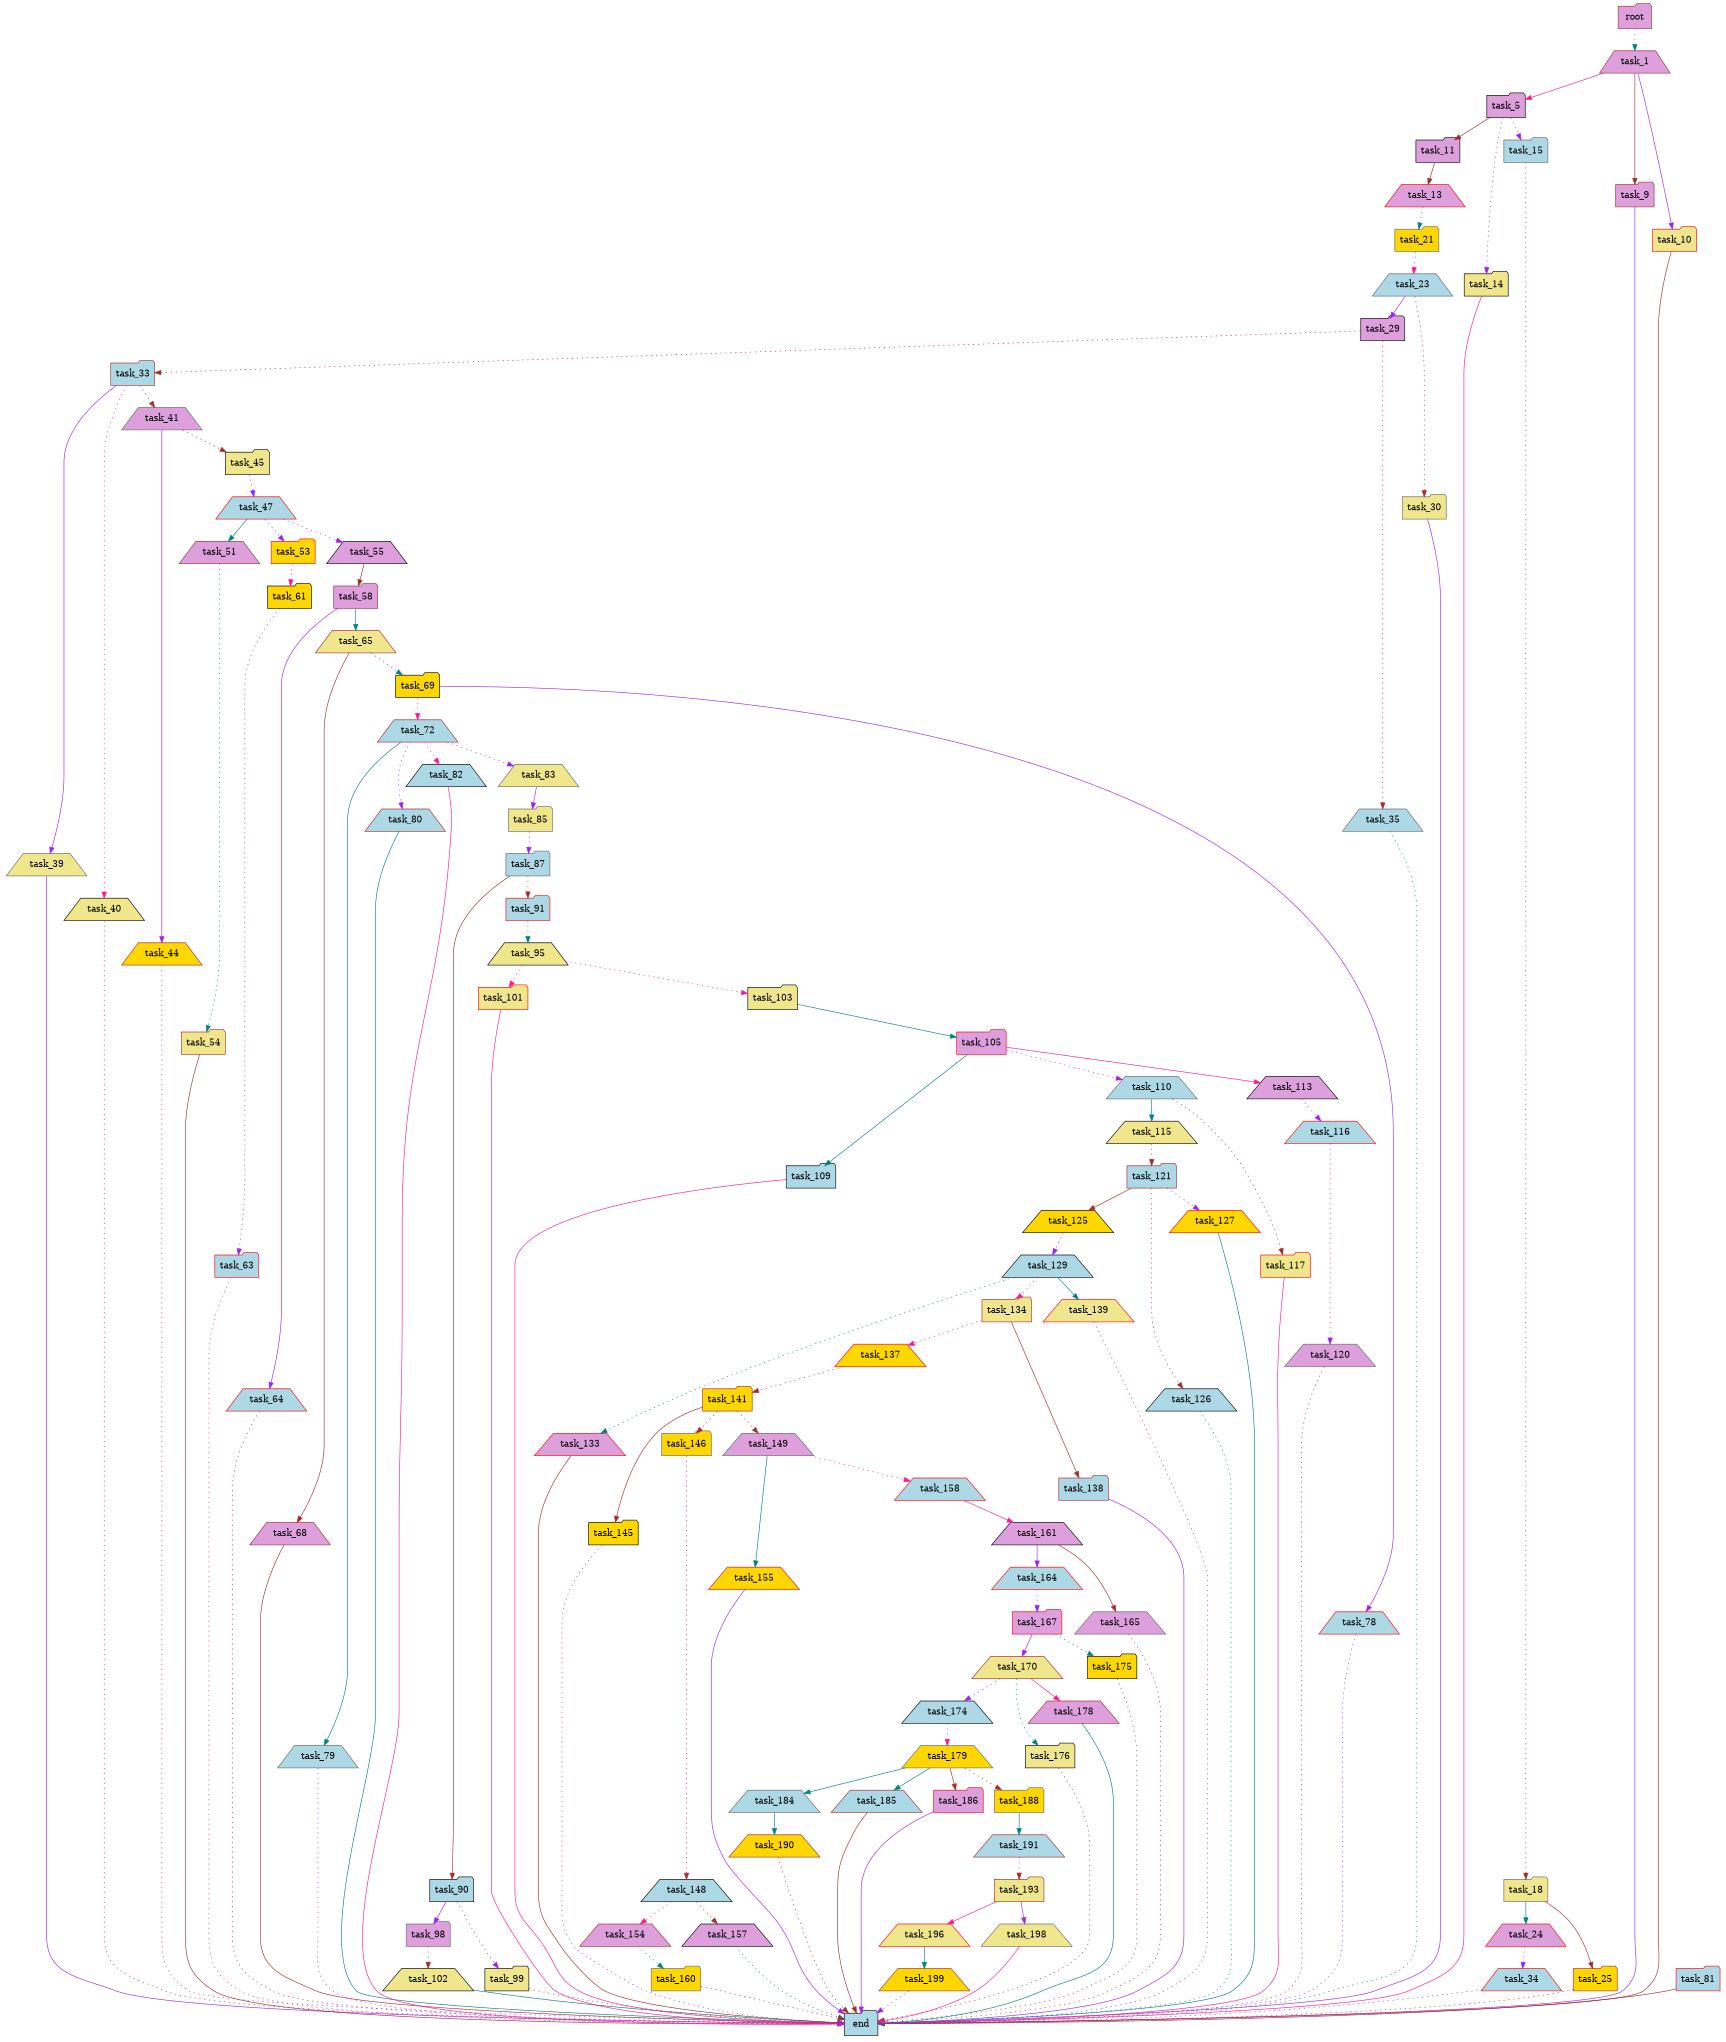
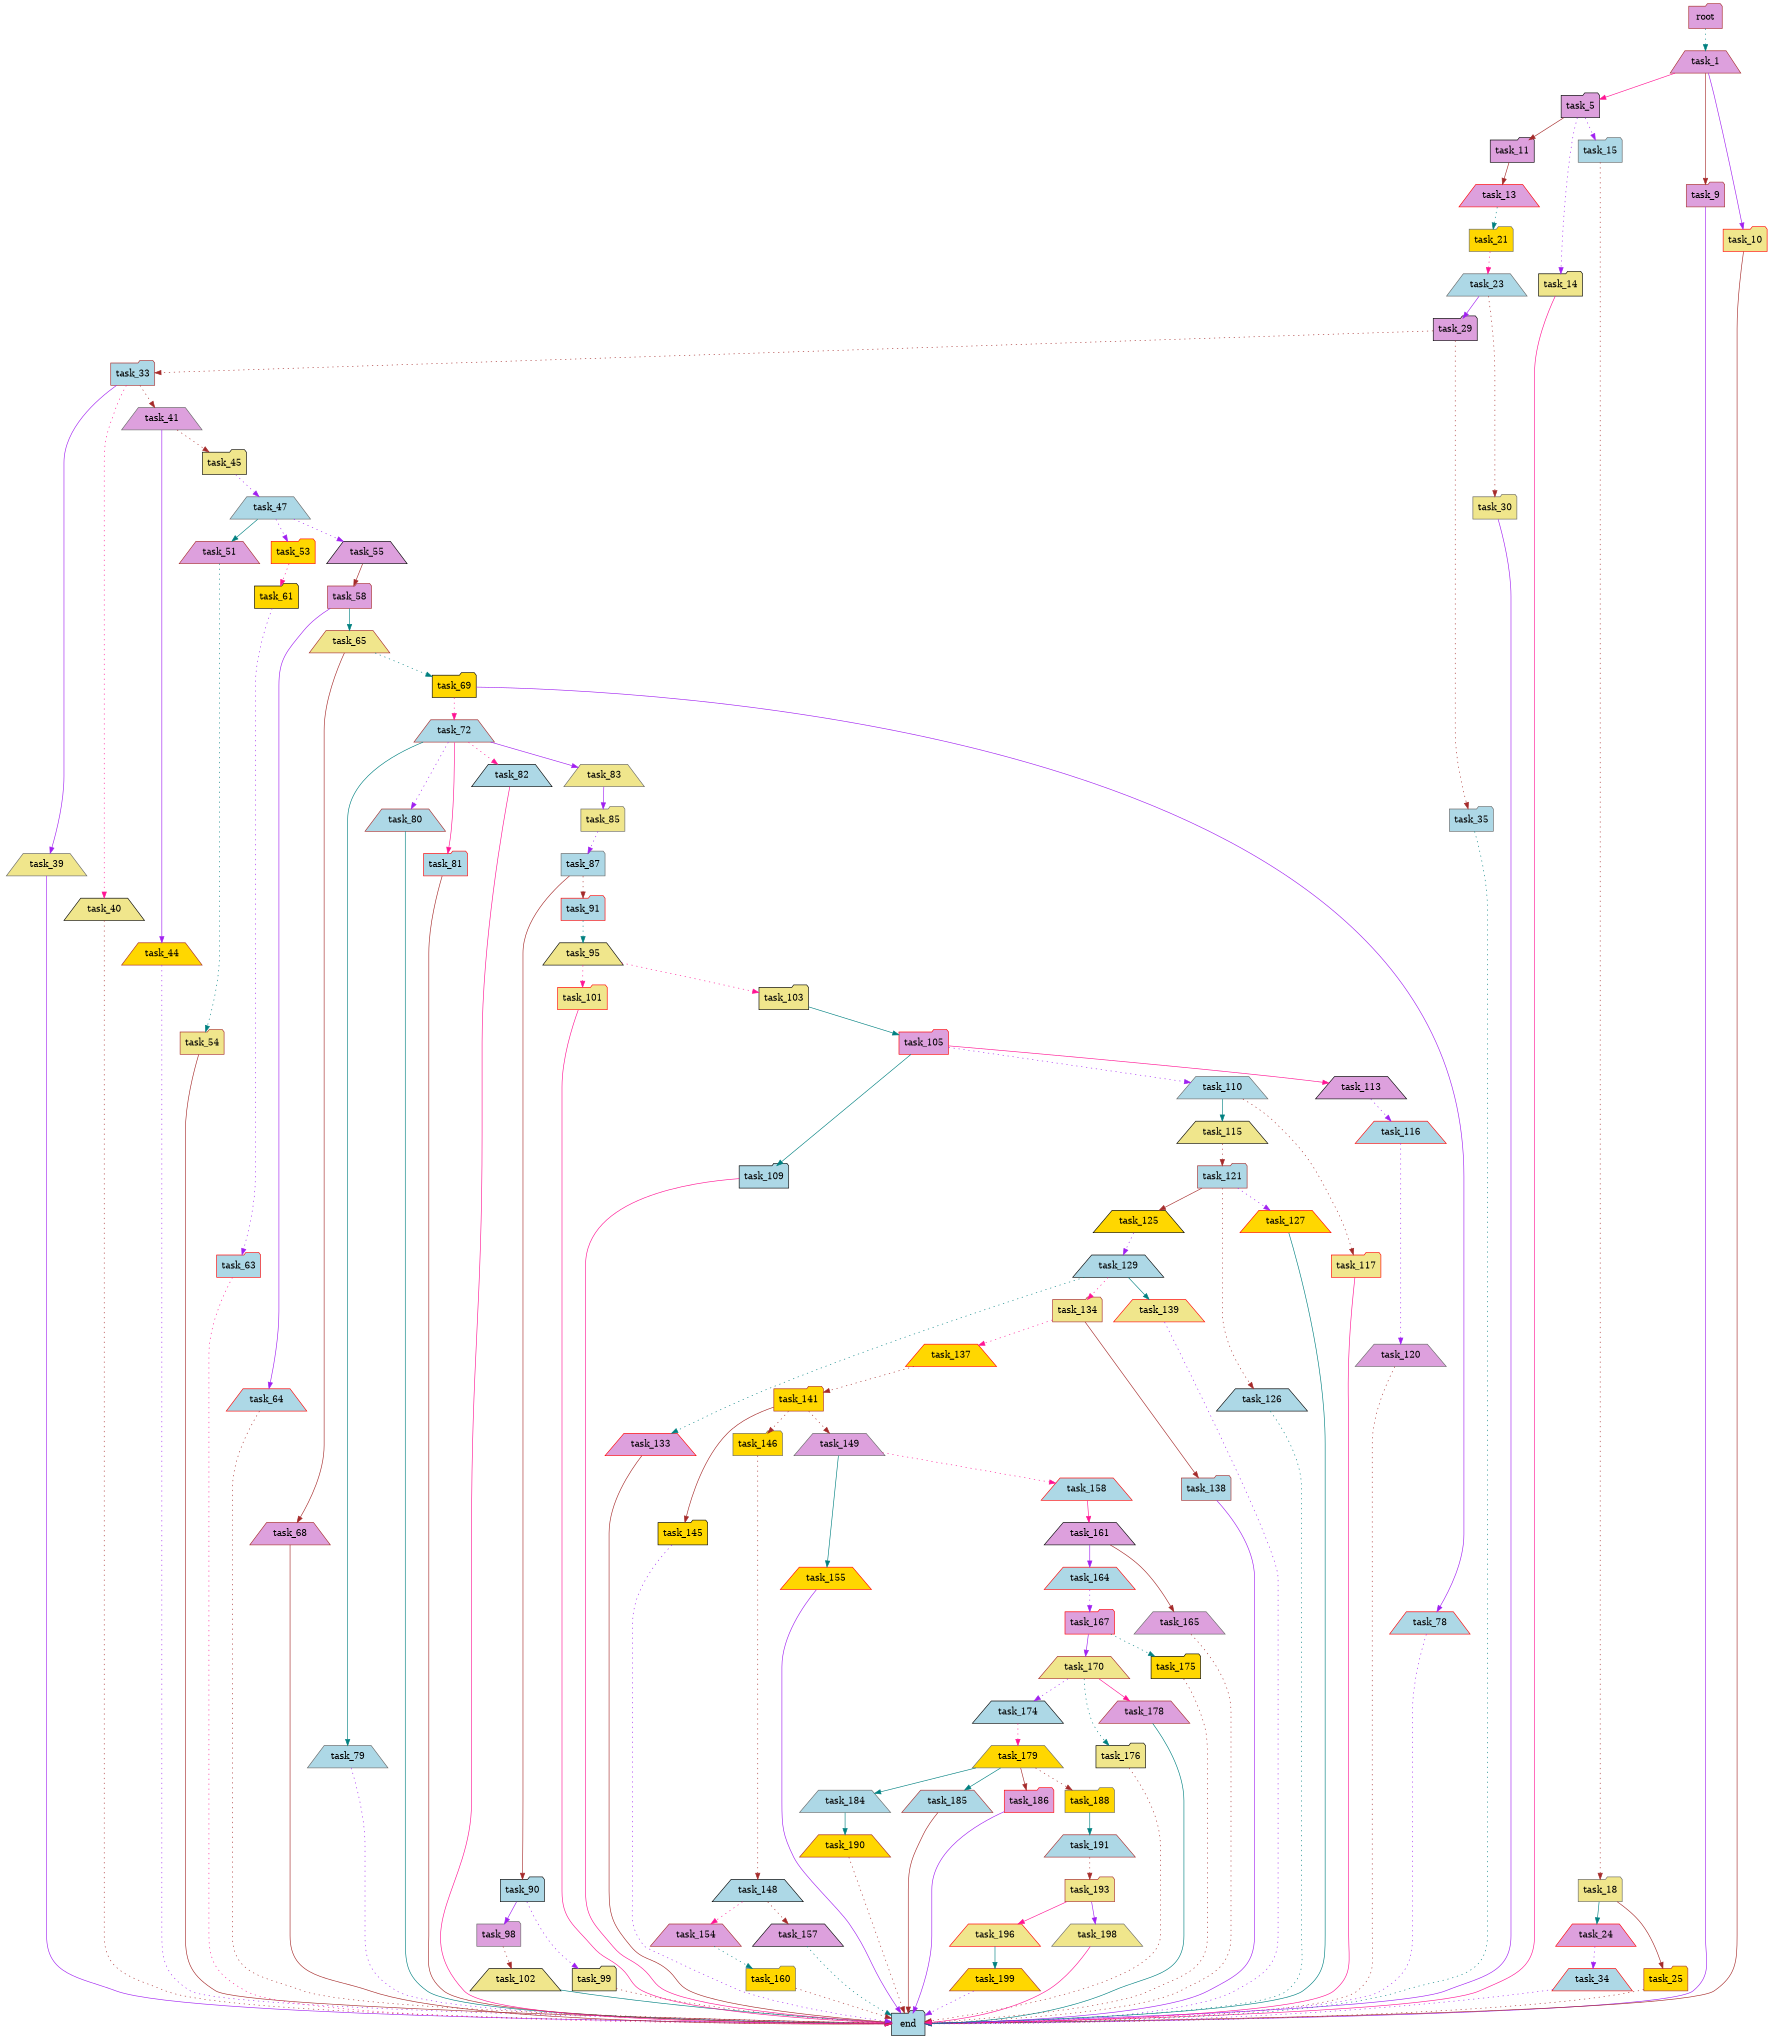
node "task_47": color red -> gray40
edge "task_72" -> "task_83": style dotted -> solid
edge "task_72" -> "task_81": added
node "task_35": shape trapezium -> folder
